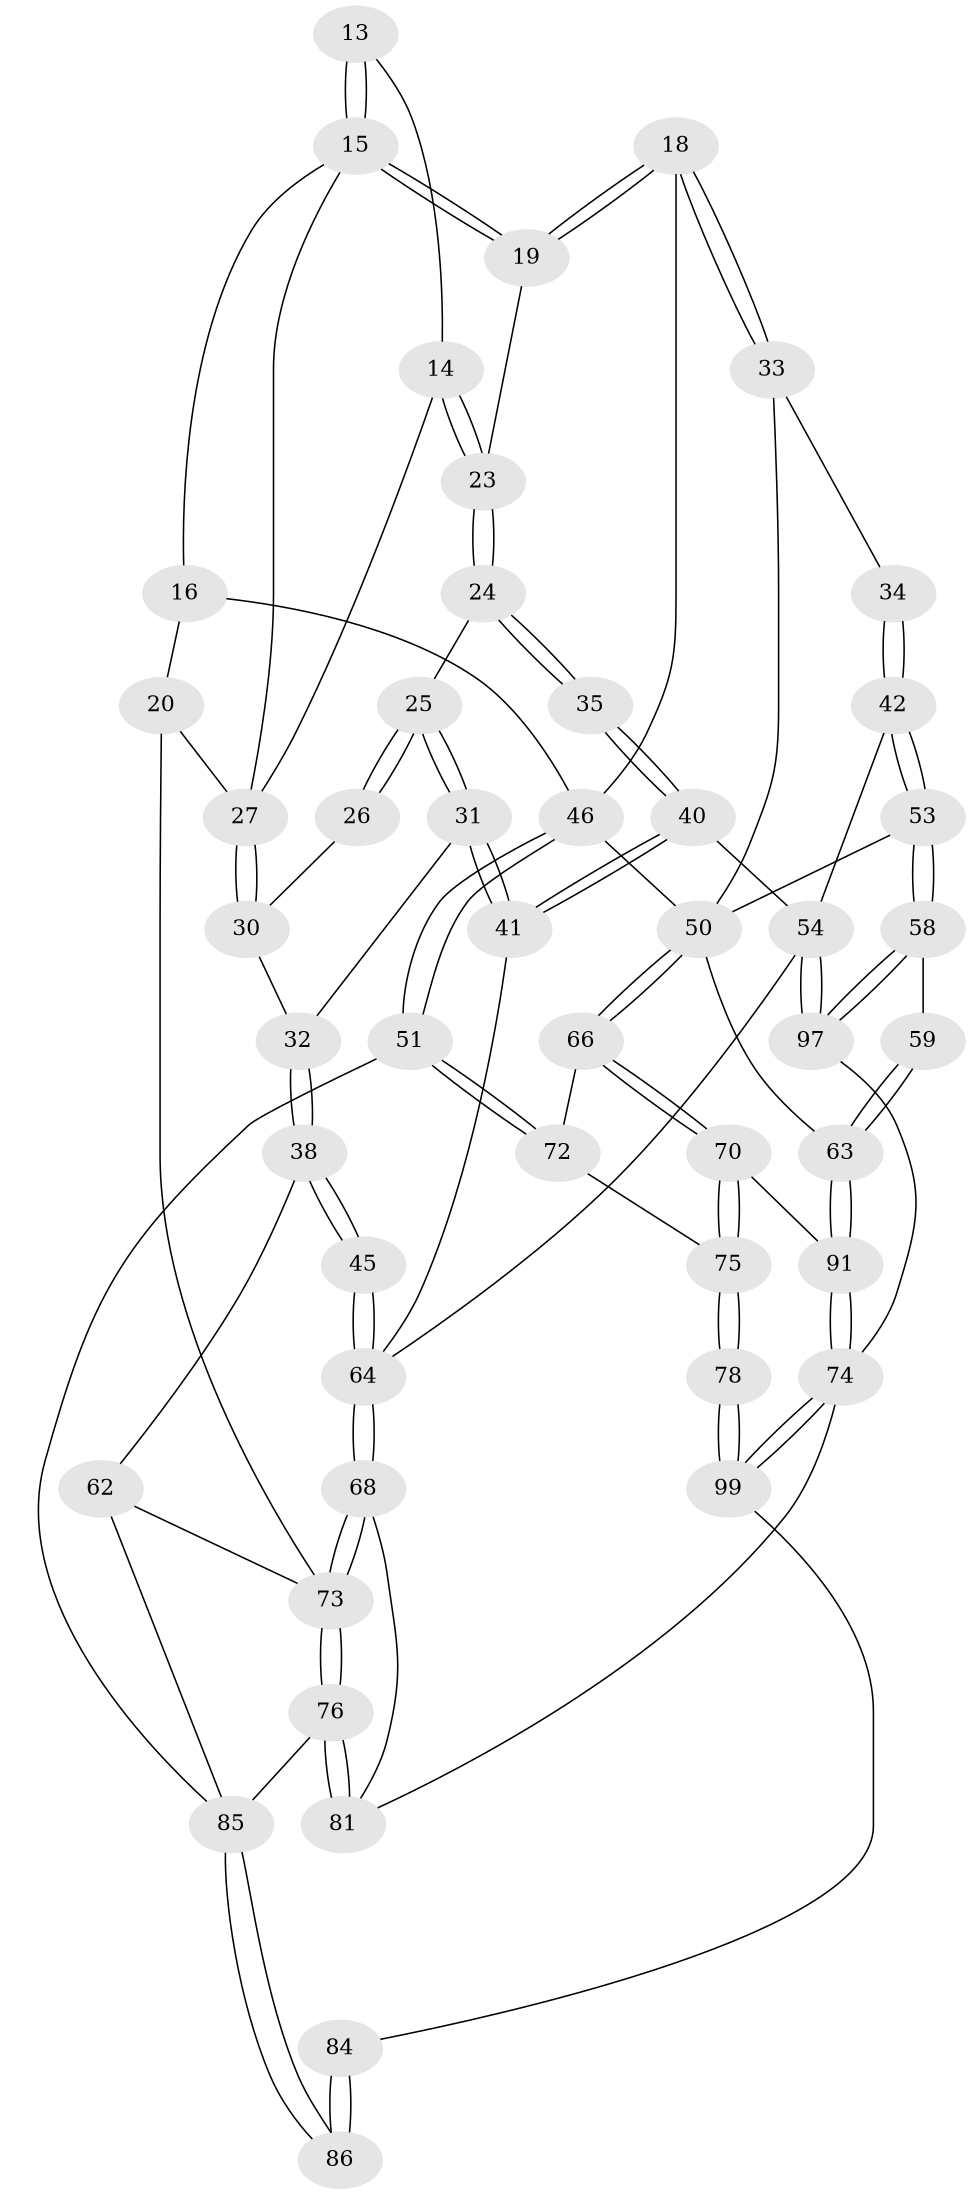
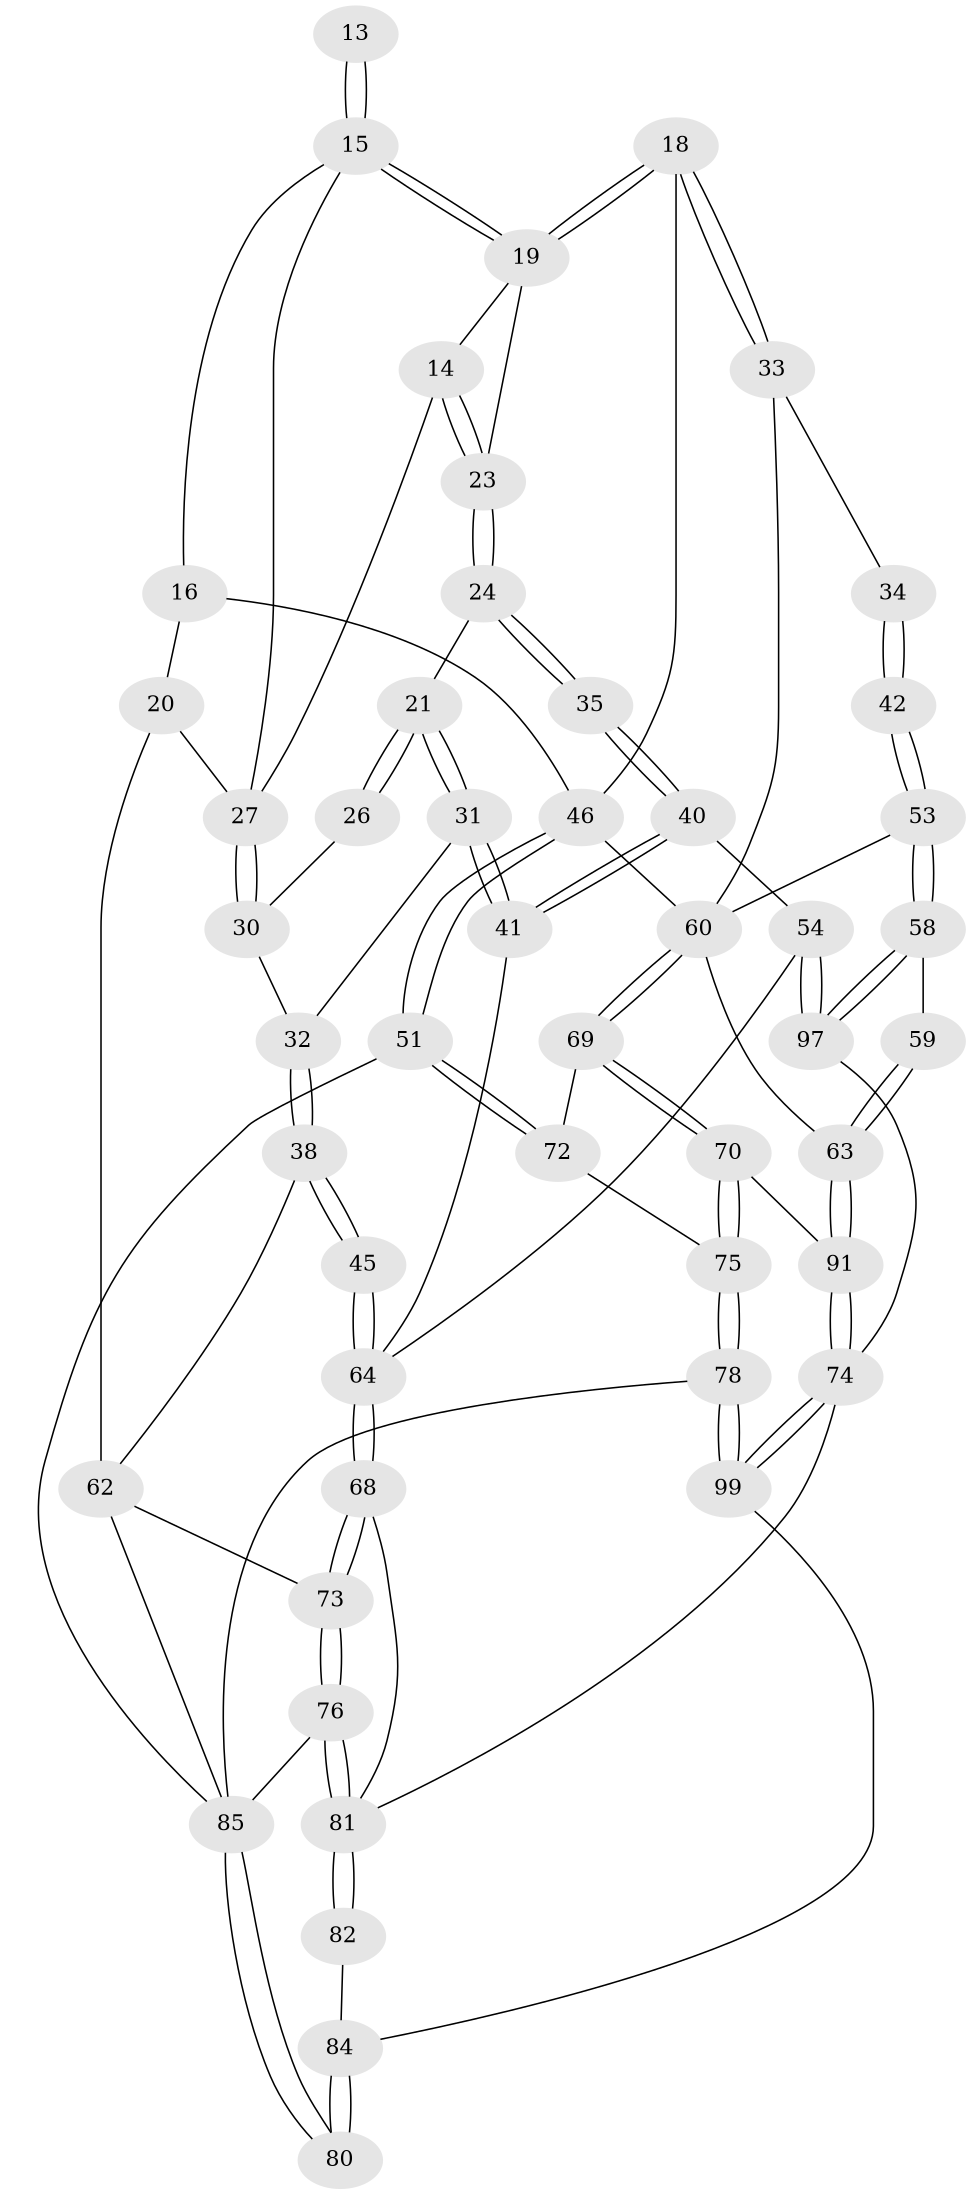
edge "13" -- "14": now "19" -- "14"
node "25": label "25" -> "21"
edge "42" -- "54": removed
node "50": label "50" -> "60"
node "66": label "66" -> "69"
edge "20" -- "73": now "20" -- "62"
edge "78" -- "85": added
node "82": added
node "86": label "86" -> "80"
